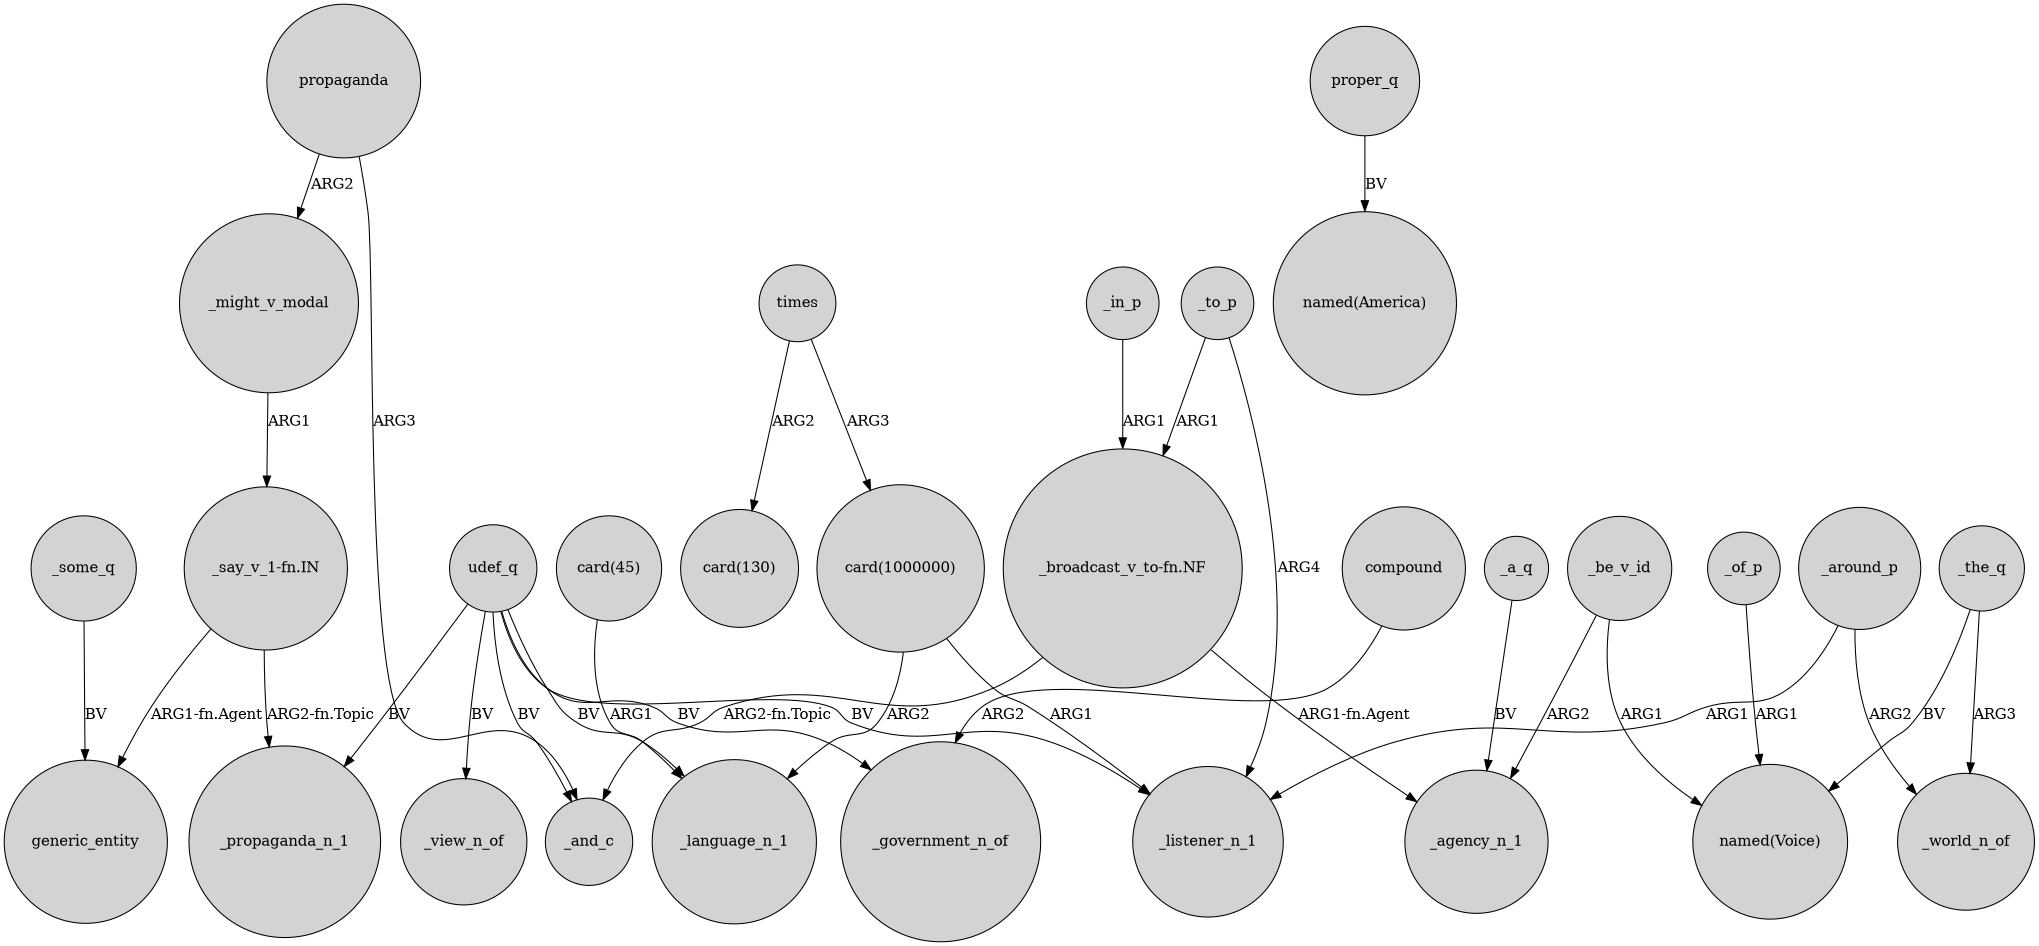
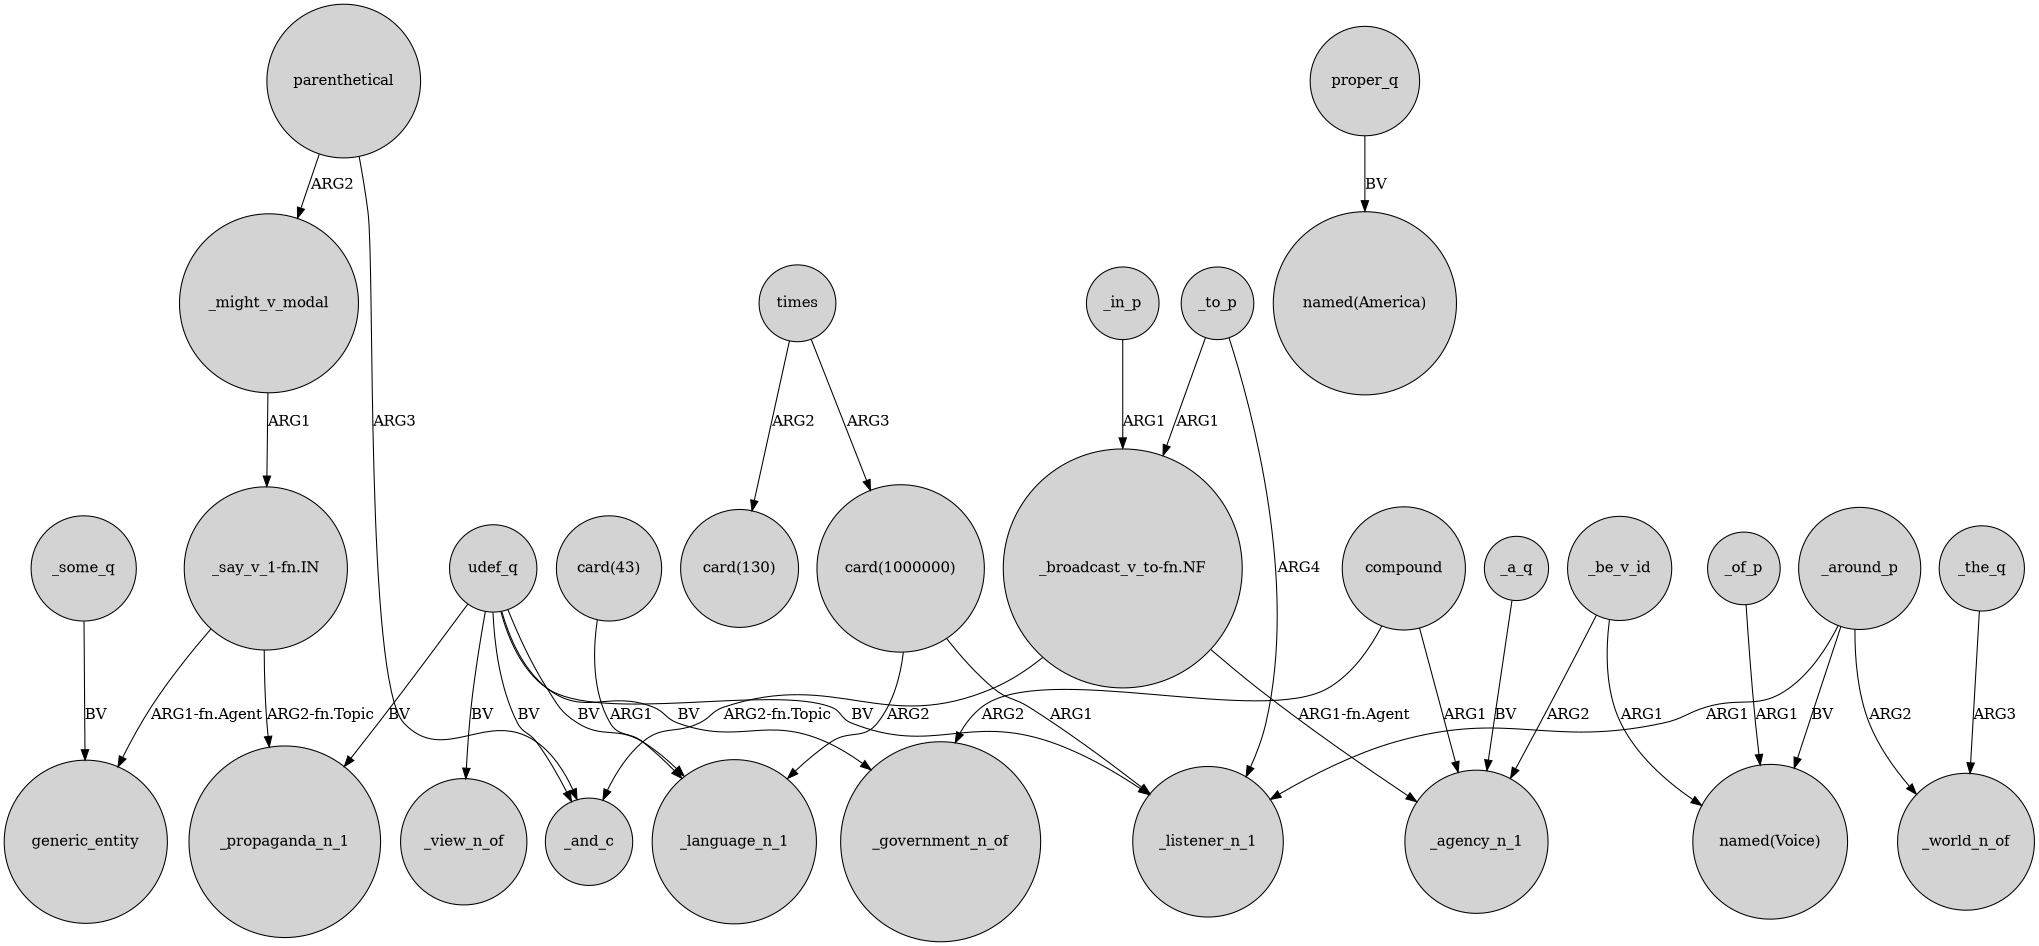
node "propaganda": label "propaganda" -> "parenthetical"
node "card(45)": label "card(45)" -> "card(43)"
edge "compound" -> "_agency_n_1": added, label "ARG1"
edge "_the_q" -> "named(Voice)": now "_around_p" -> "named(Voice)"
